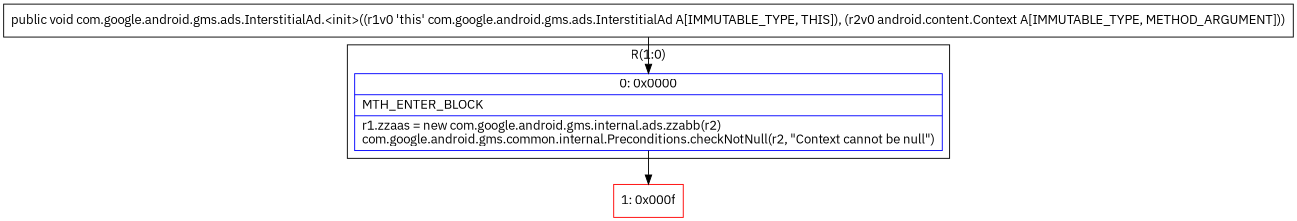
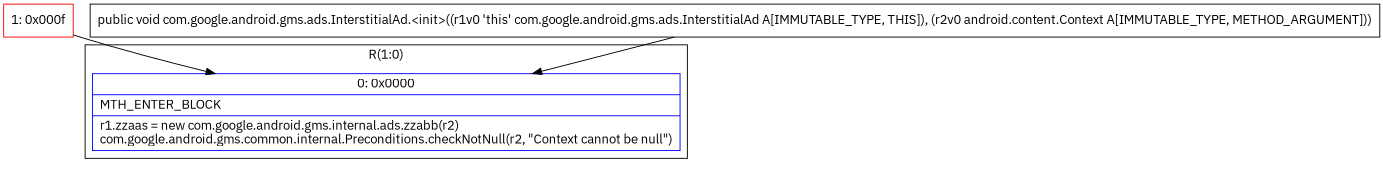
edge "0: 0x0000" -> "1: 0x000f": reversed
